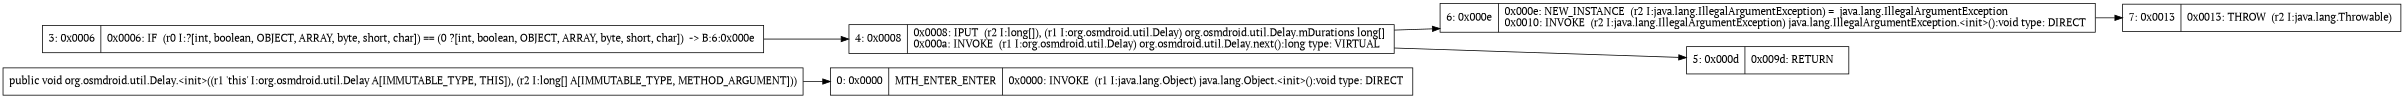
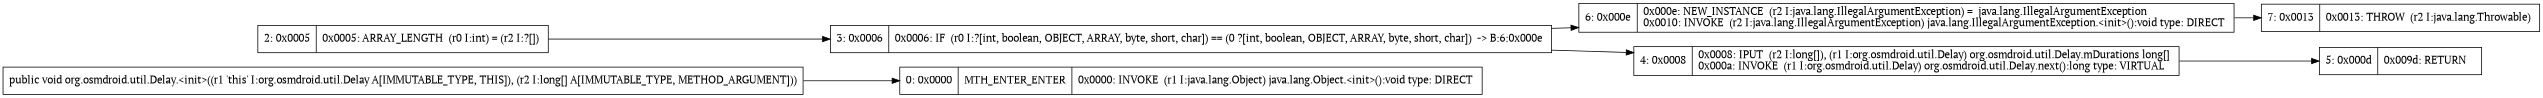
edge "4: 0x0008" -> "6: 0x000e": now "3: 0x0006" -> "6: 0x000e"
node "2: 0x0005": added
